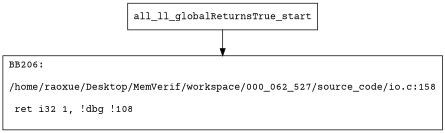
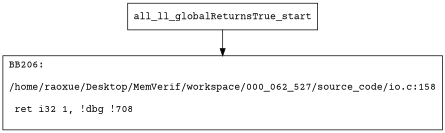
node "BB206:": text "ret i32 1, !dbg !108" -> "ret i32 1, !dbg !708"
